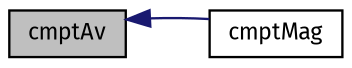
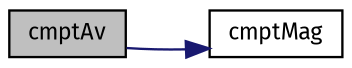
edge "cmptMag" -> "cmptAv": reversed
